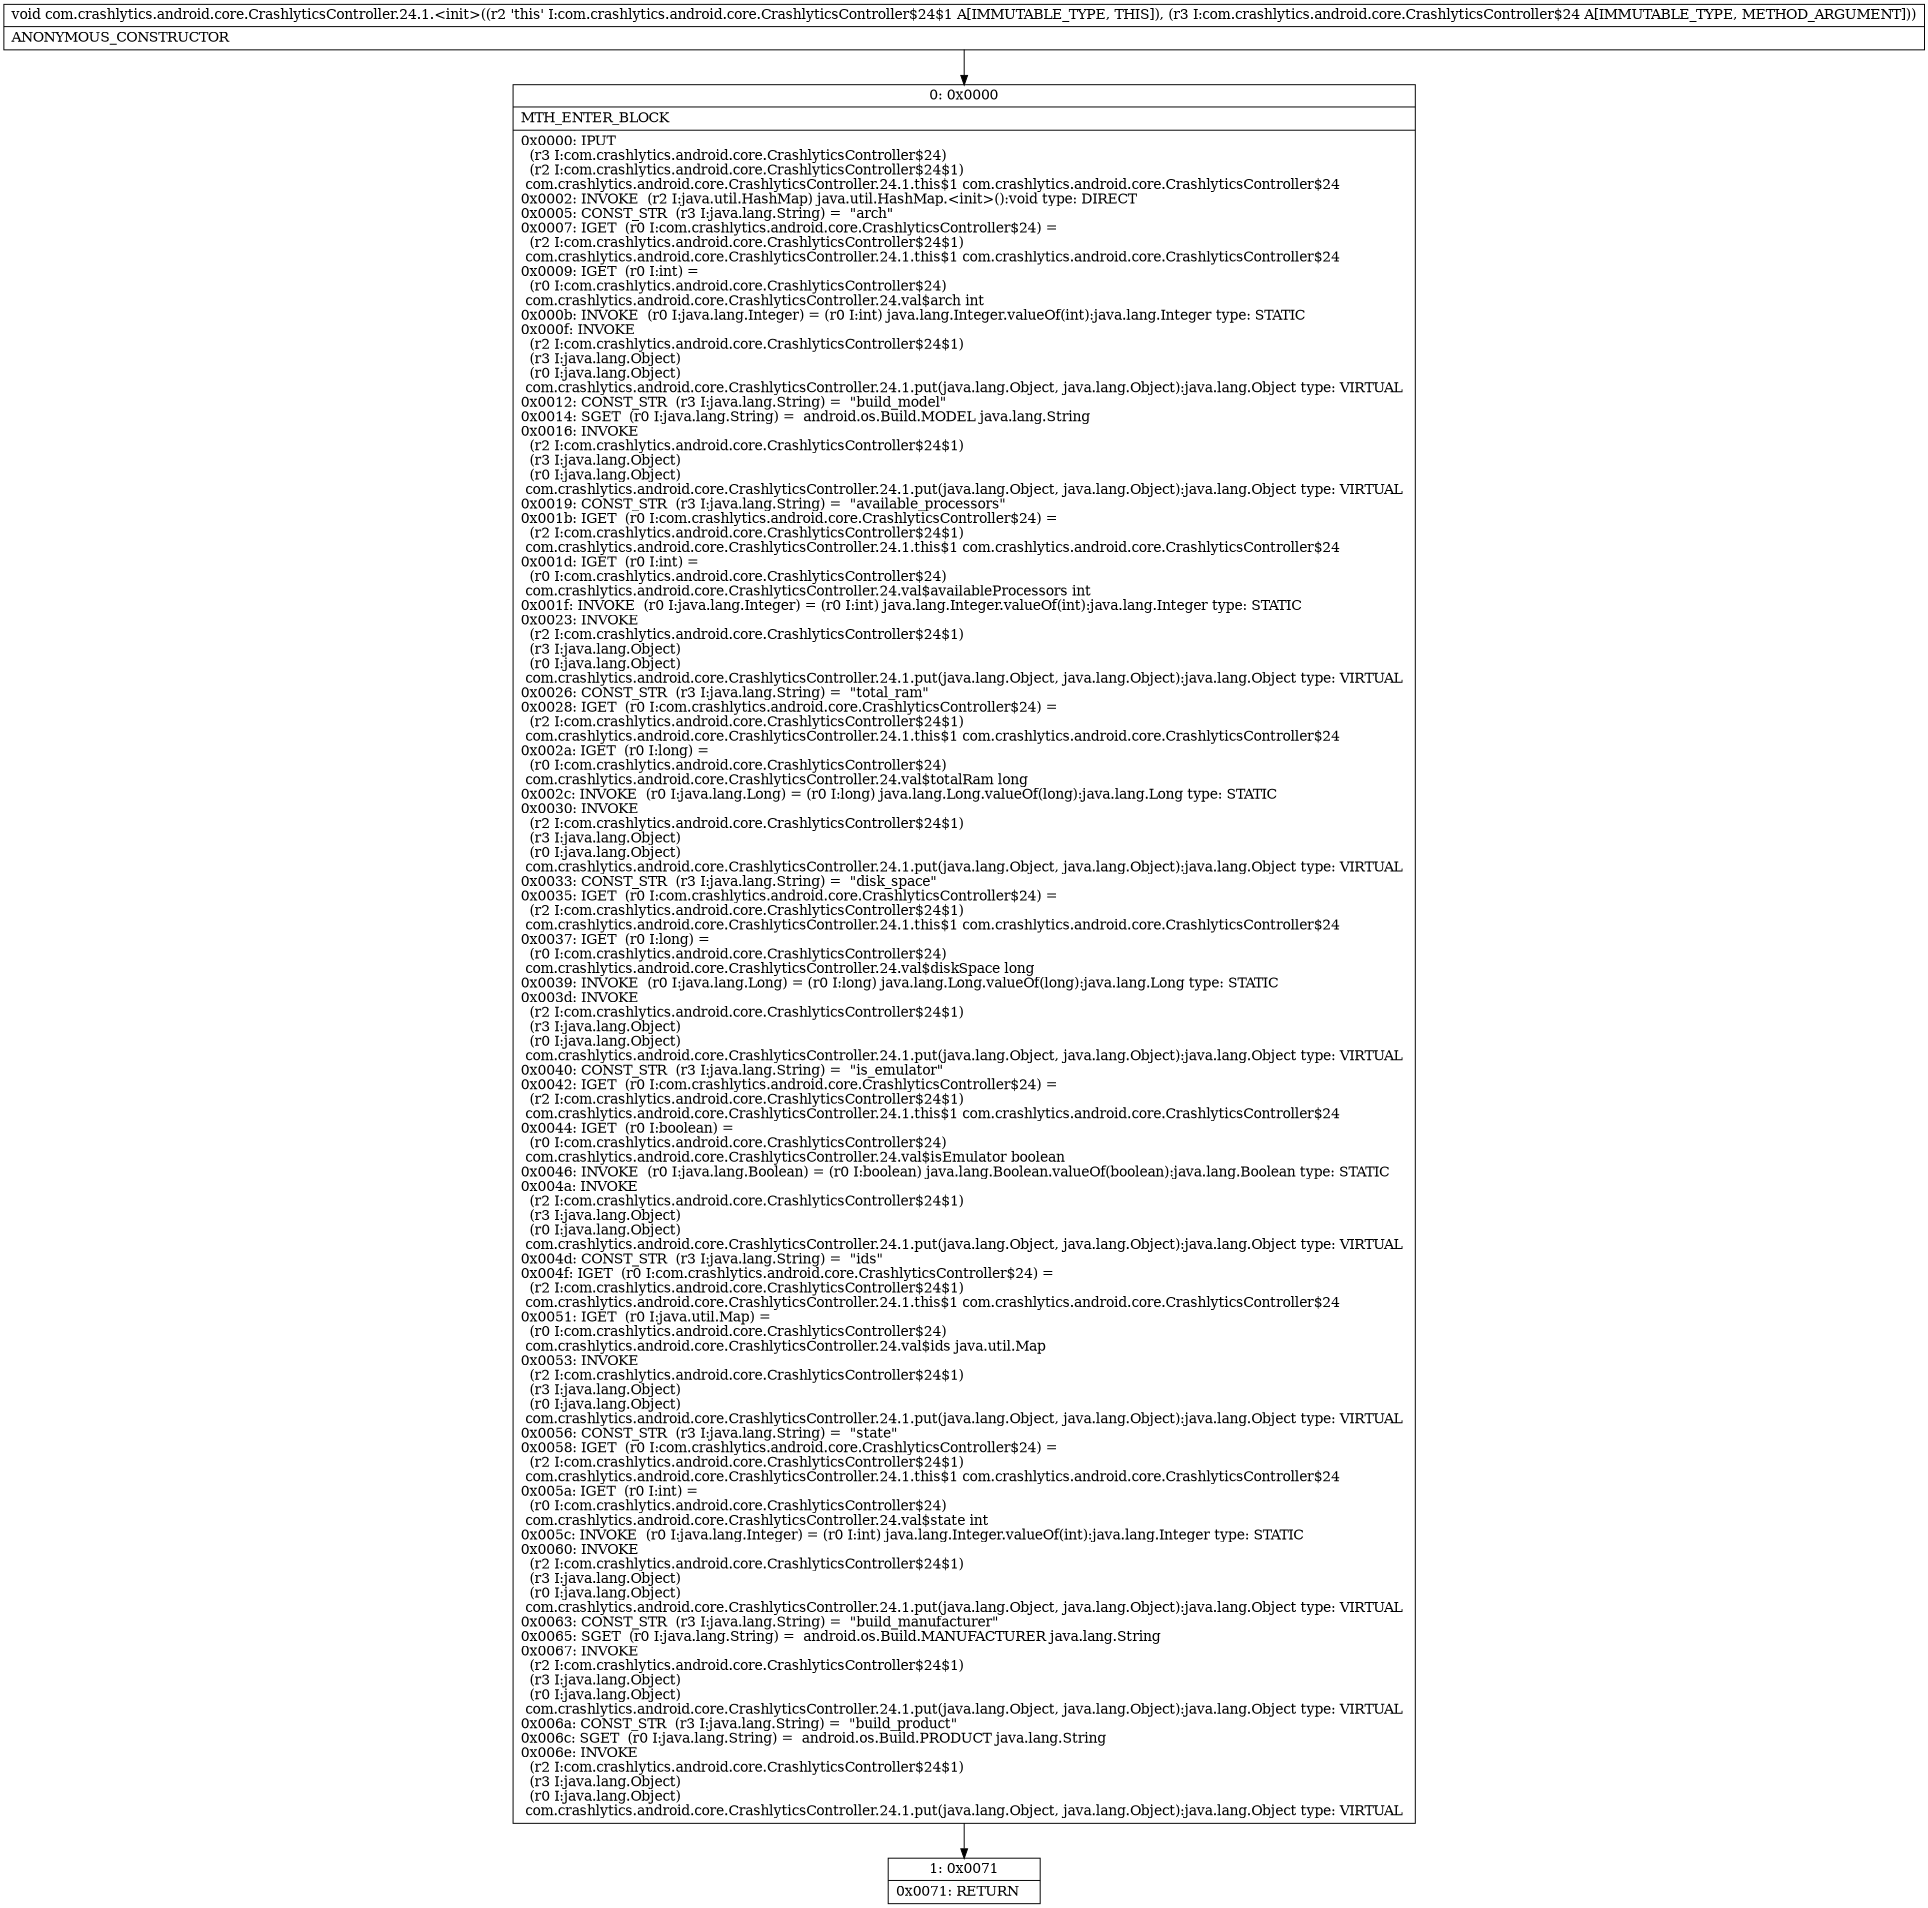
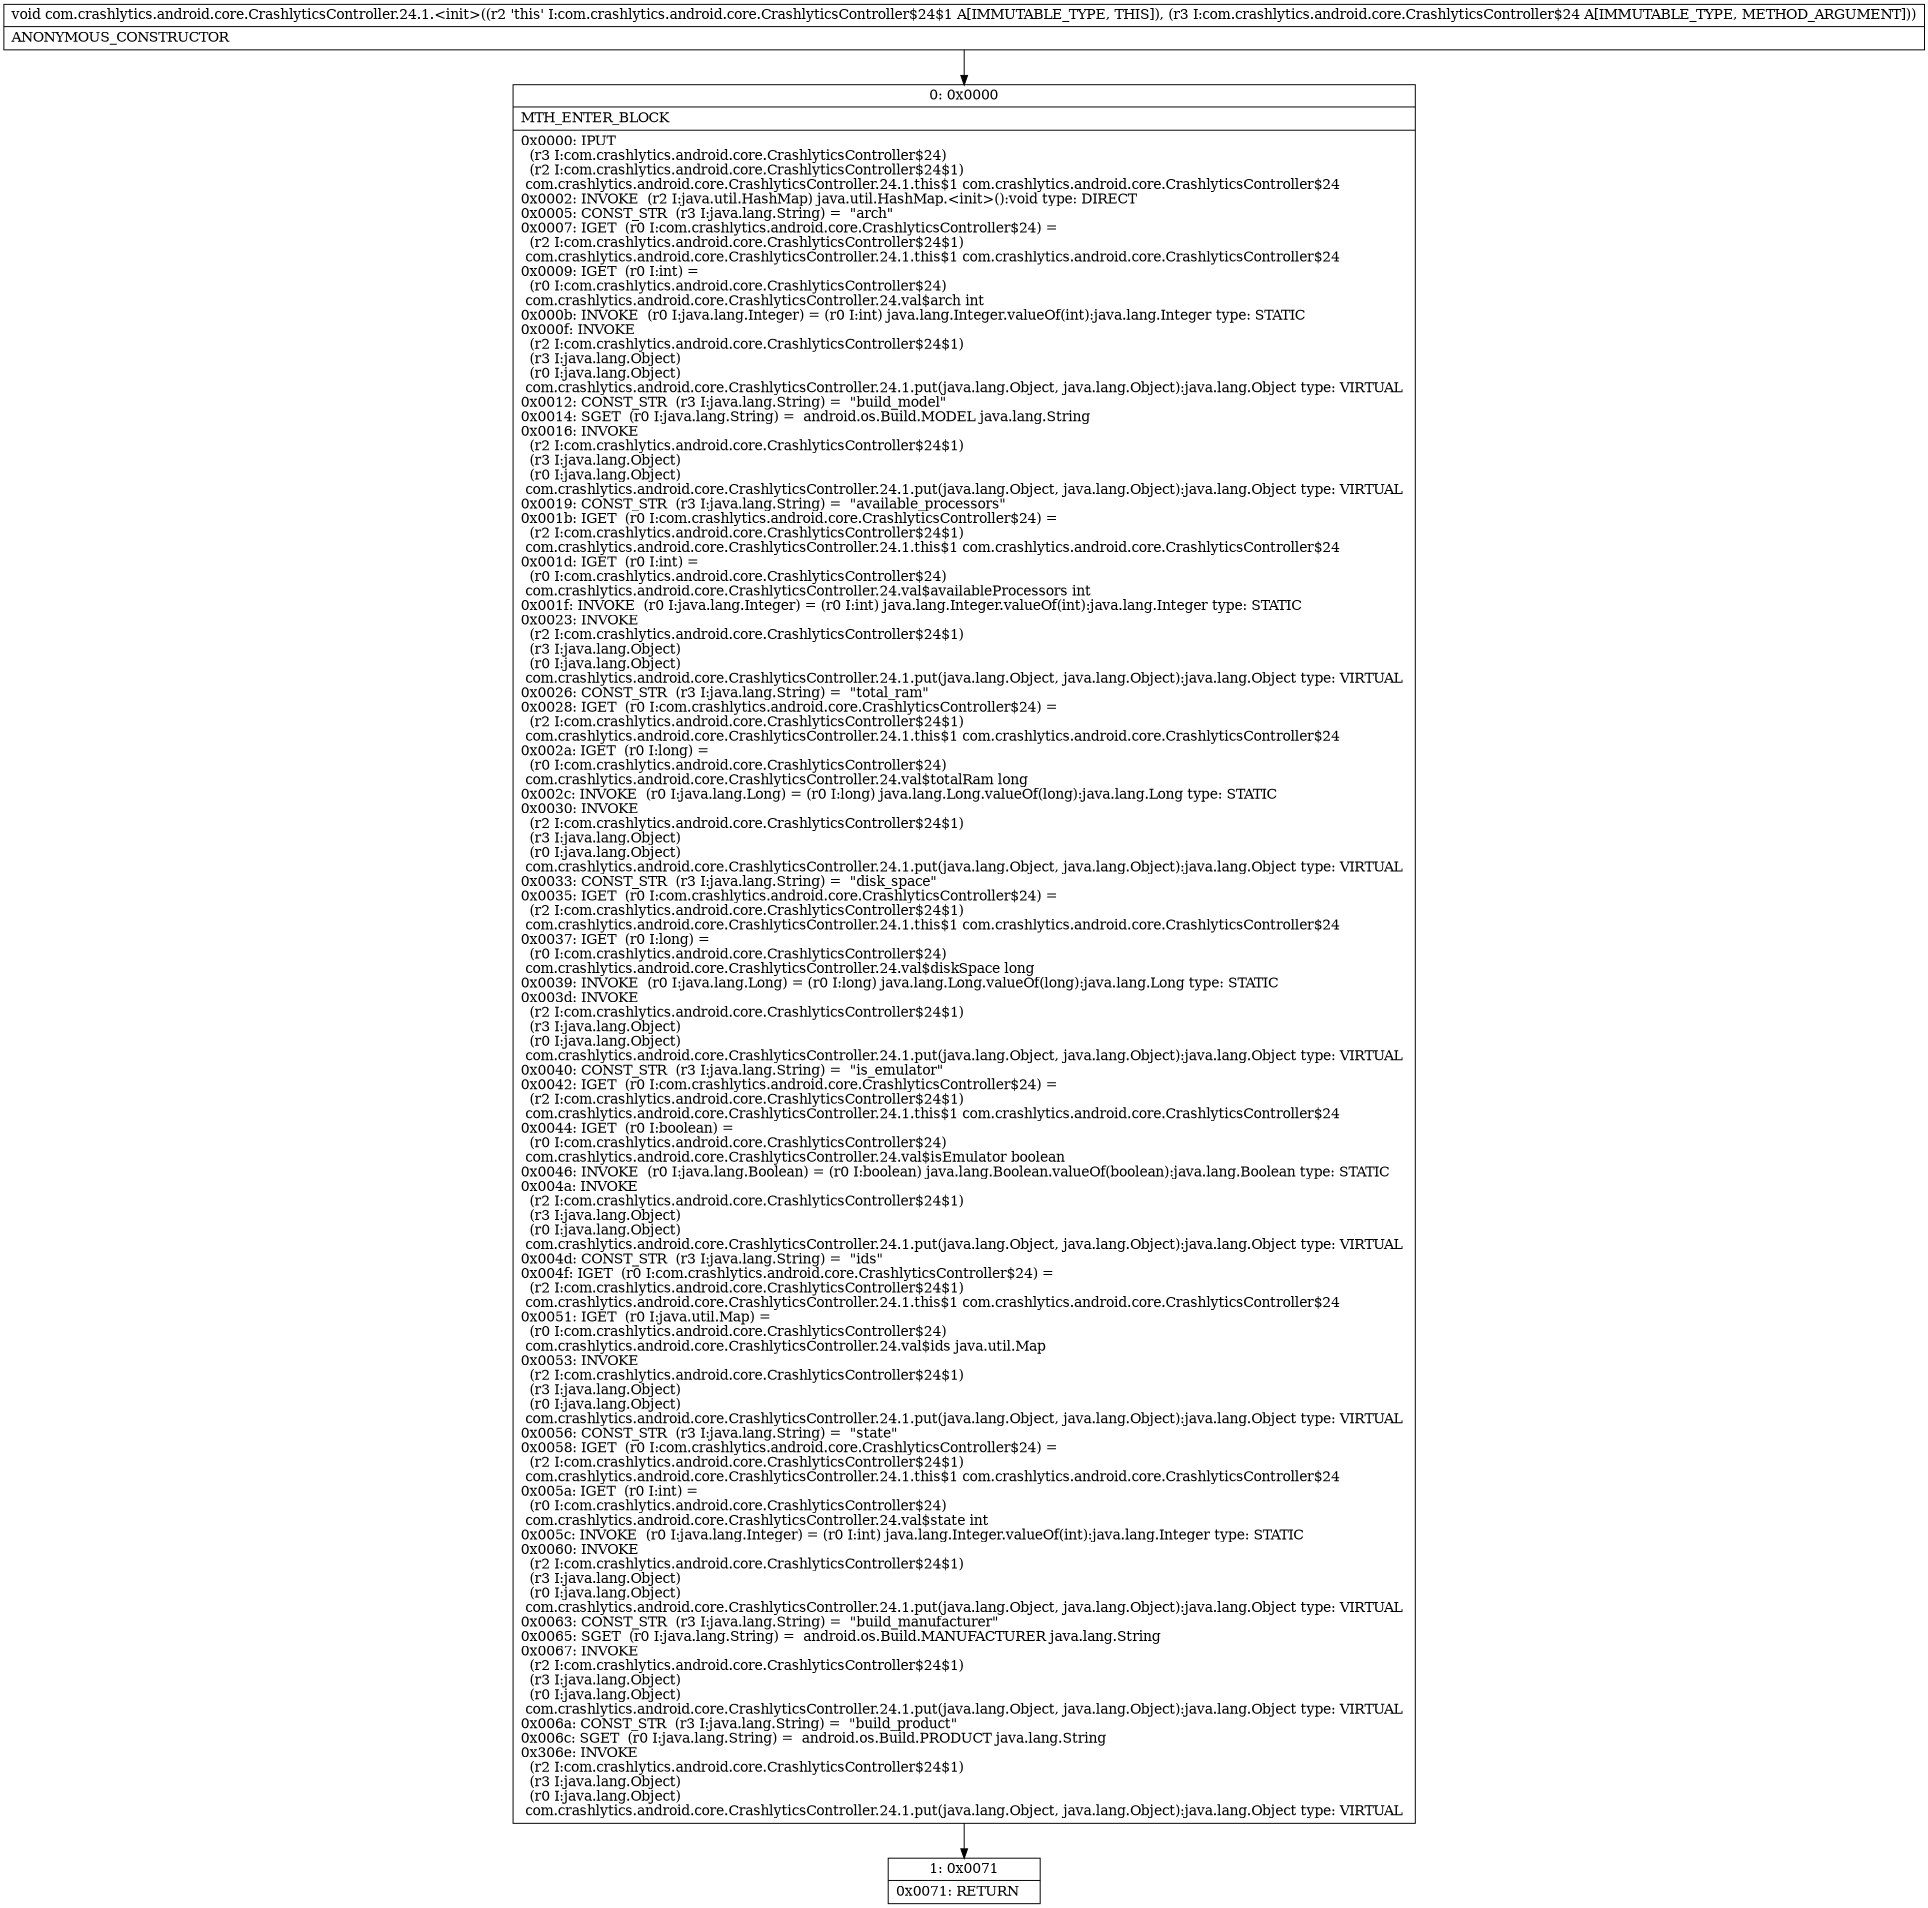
node "0: 0x0000": text "0x006e: INVOKE" -> "0x306e: INVOKE"
